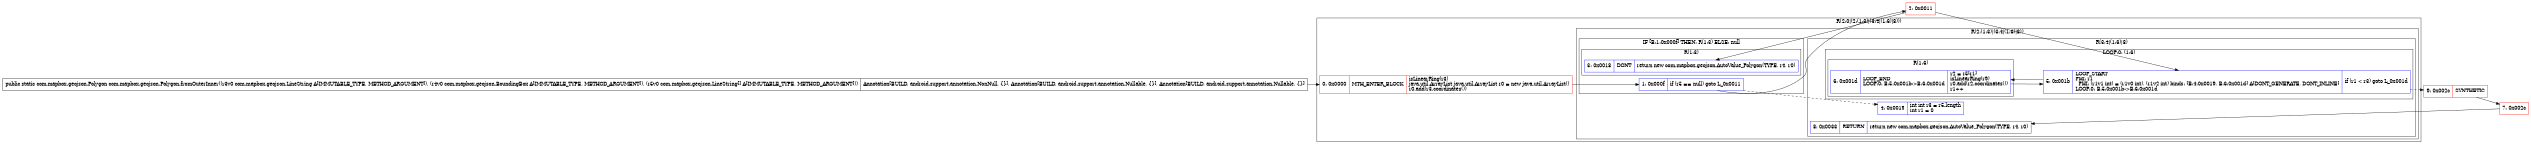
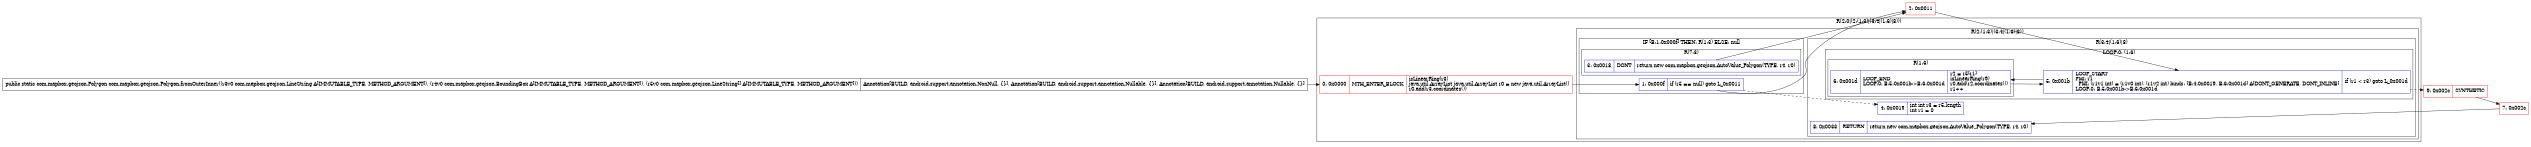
edge "2: 0x0011" -> "3: 0x0018": reversed
cluster "R(1:3)": label "R(1:3)" -> "R(7:3)"
